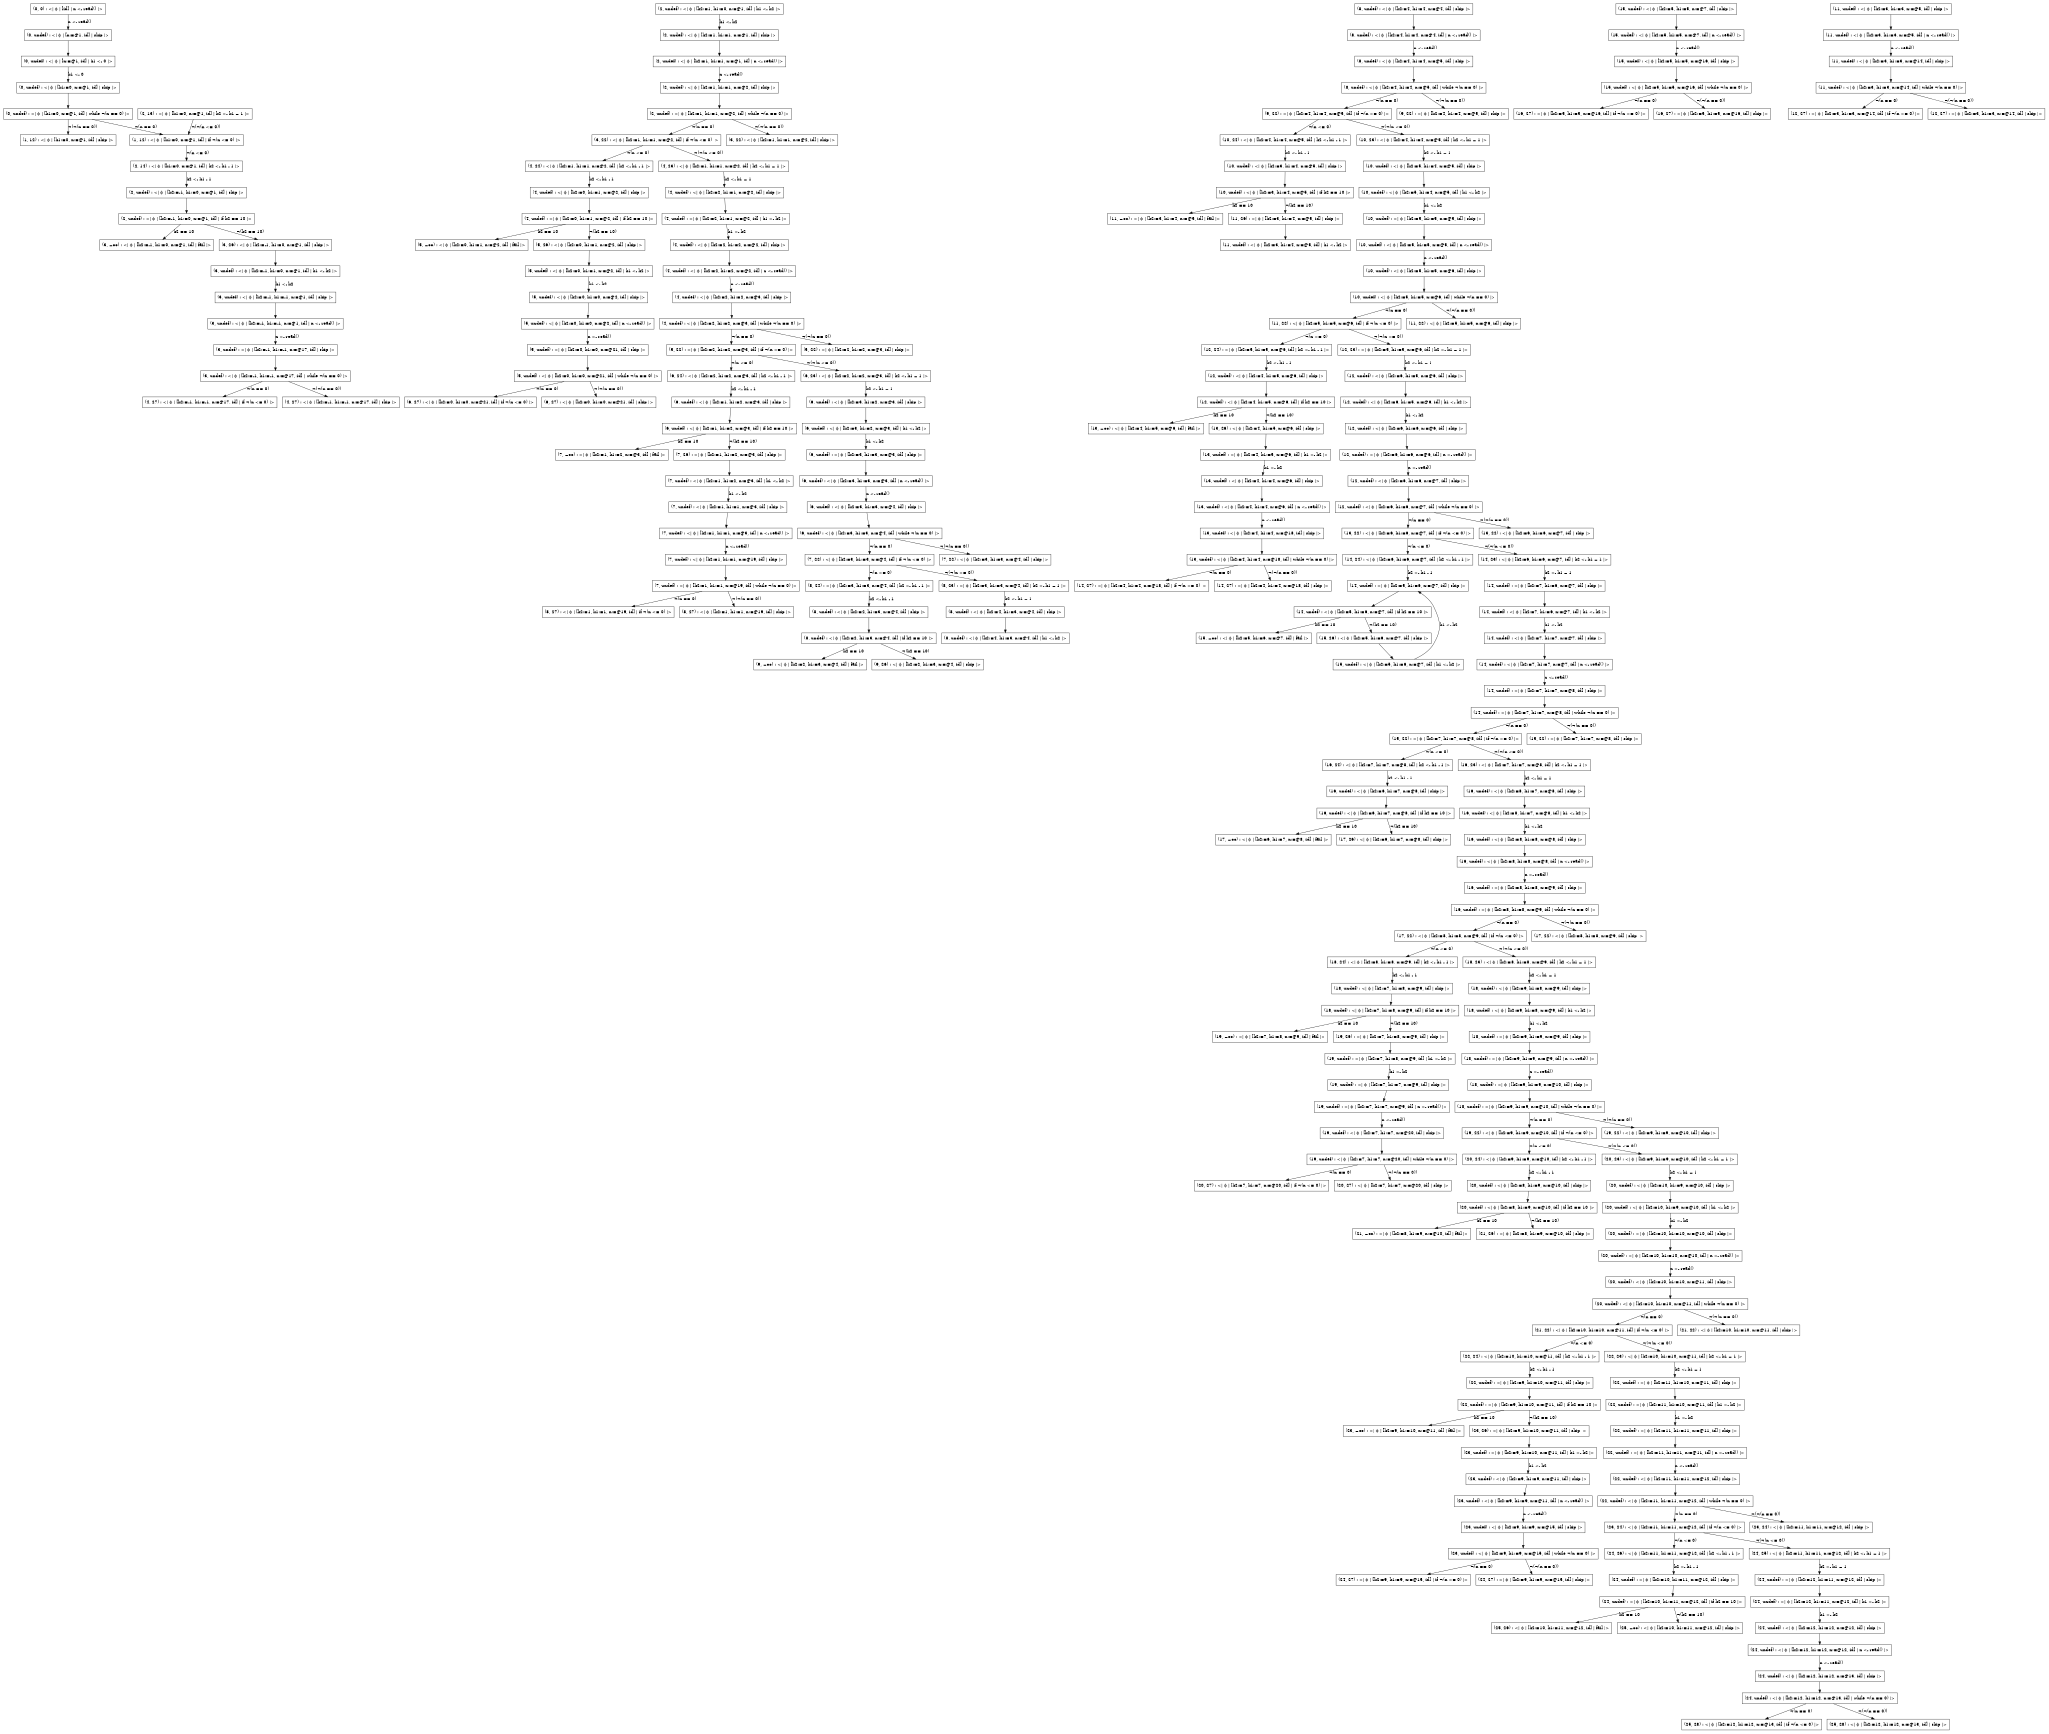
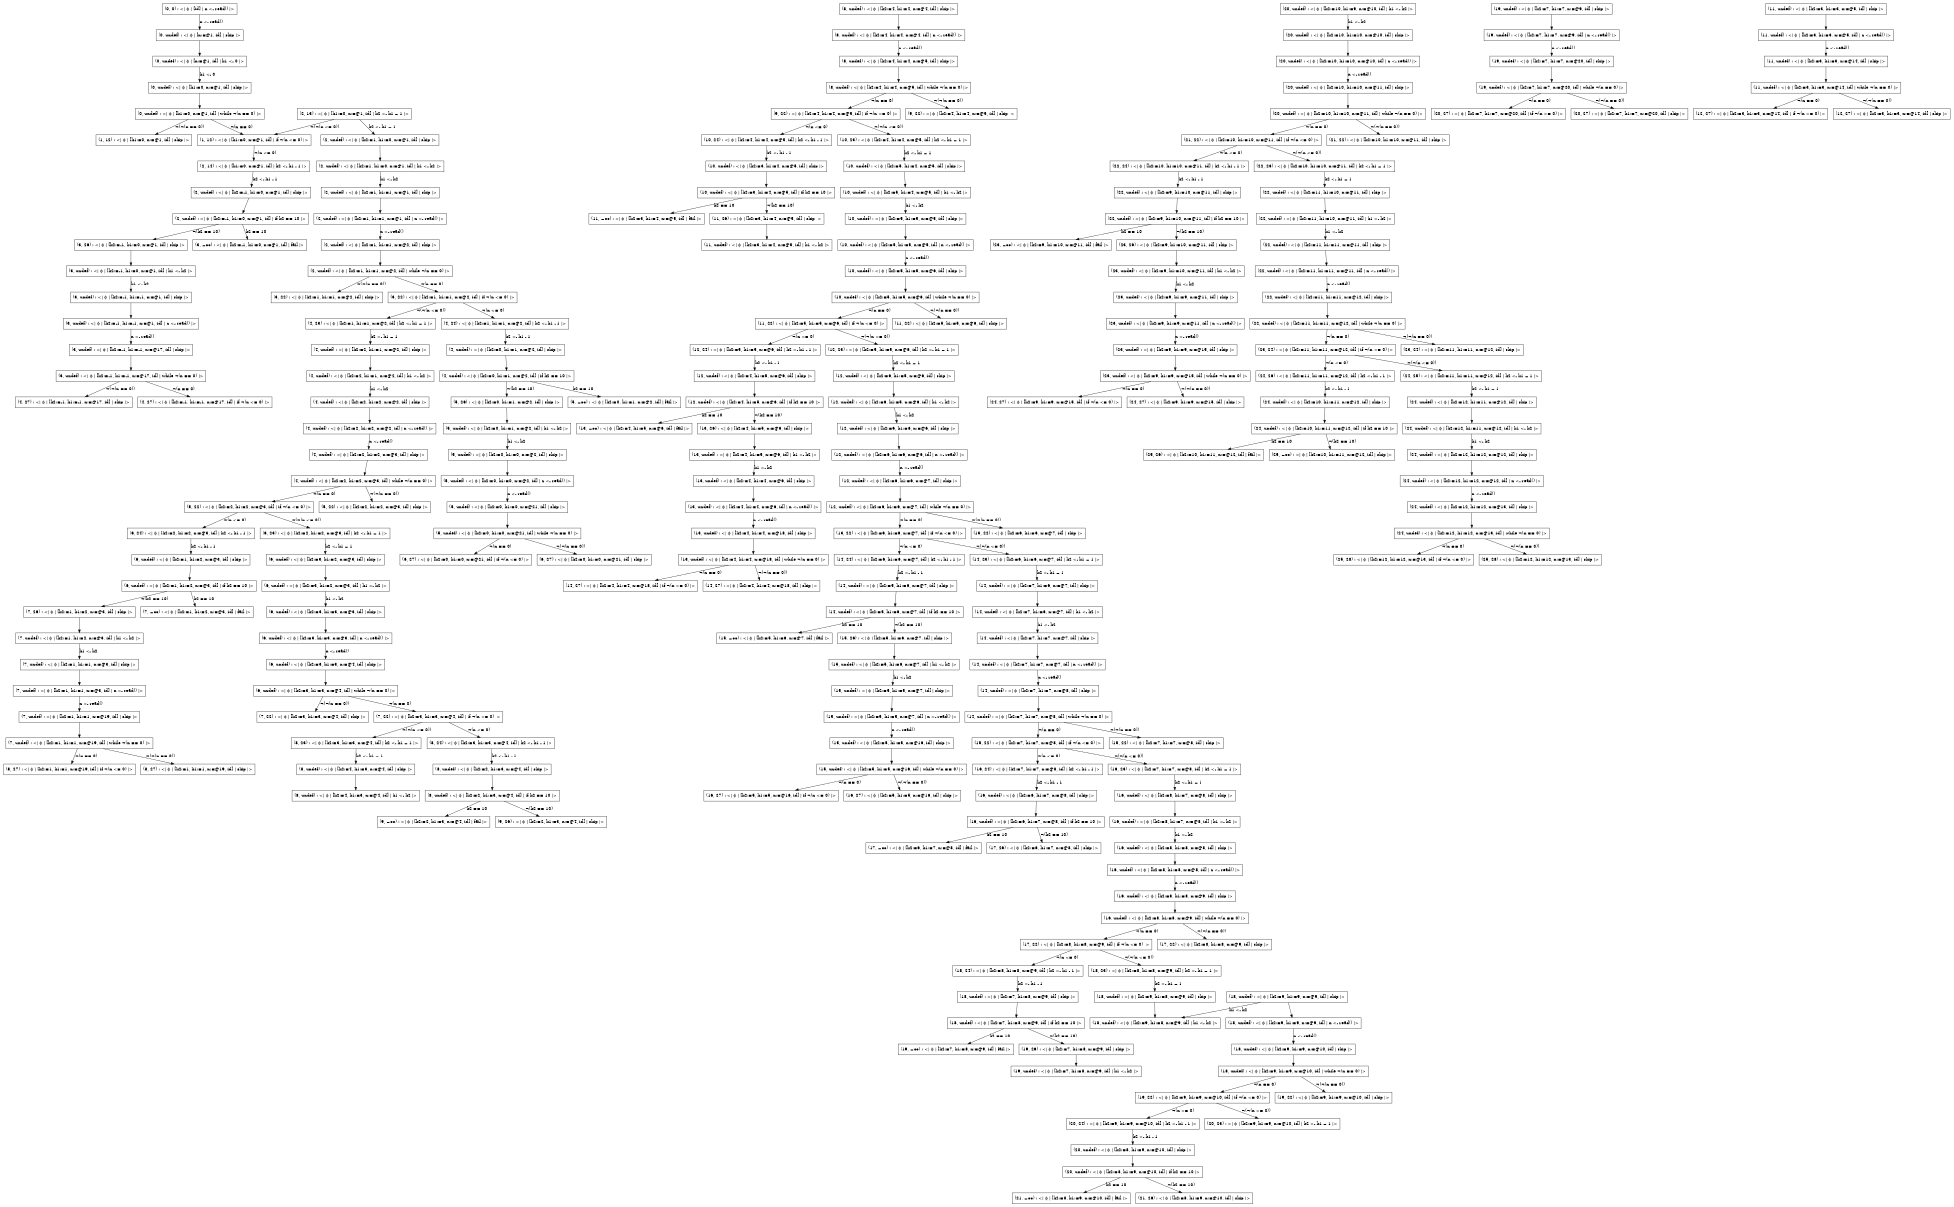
node "(2, undef) : <| ϕ | [k2:=1, k1:=0, n:=@1, id] | skip |>": added
edge "(15, undef) : <| ϕ | [k2:=5, k1:=6, n:=@7, id] | k1 <- k2 |>" -> "(14, undef) : <| ϕ | [k2:=5, k1:=6, n:=@7, id] | skip |>": now "(15, undef) : <| ϕ | [k2:=5, k1:=6, n:=@7, id] | k1 <- k2 |>" -> "(15, undef) : <| ϕ | [k2:=5, k1:=5, n:=@7, id] | skip |>"
edge "(18, undef) : <| ϕ | [k2:=9, k1:=8, n:=@9, id] | k1 <- k2 |>" -> "(18, undef) : <| ϕ | [k2:=9, k1:=9, n:=@9, id] | skip |>": reversed
edge "(19, undef) : <| ϕ | [k2:=7, k1:=8, n:=@9, id] | k1 <- k2 |>" -> "(19, undef) : <| ϕ | [k2:=7, k1:=7, n:=@9, id] | skip |>": removed, label "k1 <- k2"
node "(20, undef) : <| ϕ | [k2:=10, k1:=9, n:=@10, id] | skip |>": removed
